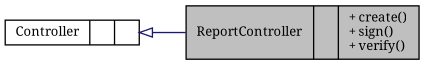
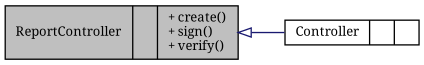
edge "ReportController" -> "Controller": reversed
